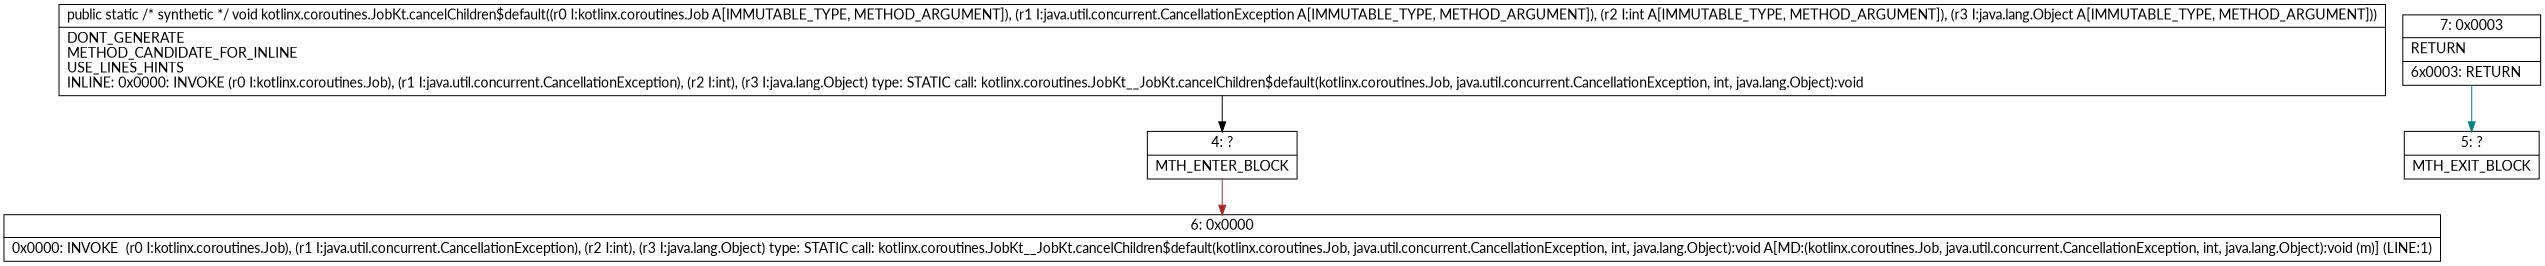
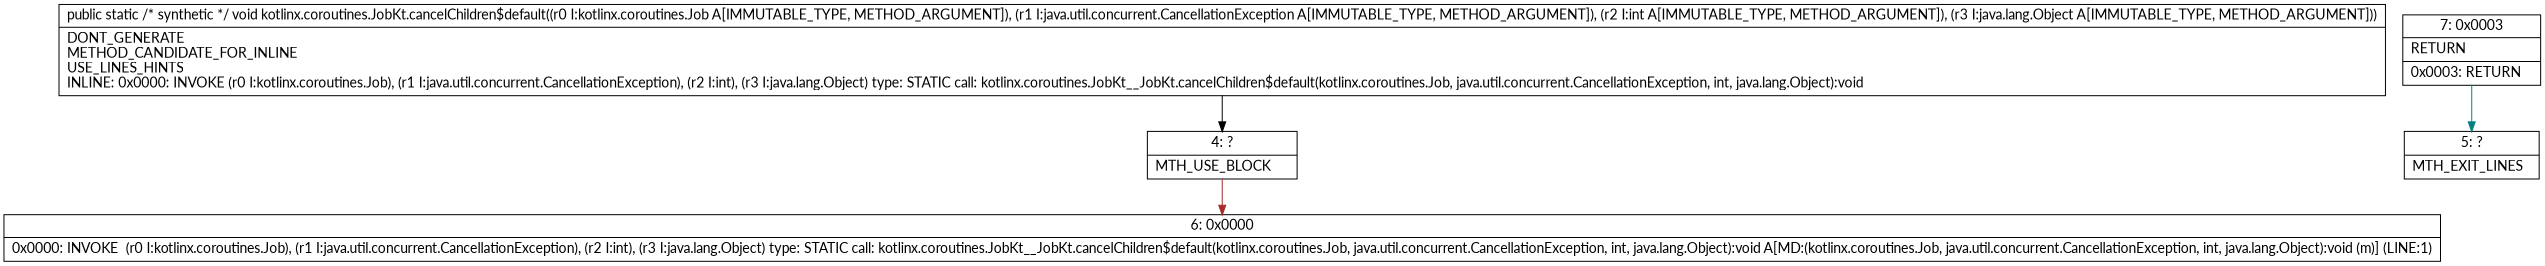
node "7: 0x0003": text "6x0003: RETURN" -> "0x0003: RETURN"
node "4: ?": text "MTH_ENTER_BLOCK" -> "MTH_USE_BLOCK"
node "5: ?": text "MTH_EXIT_BLOCK" -> "MTH_EXIT_LINES"
